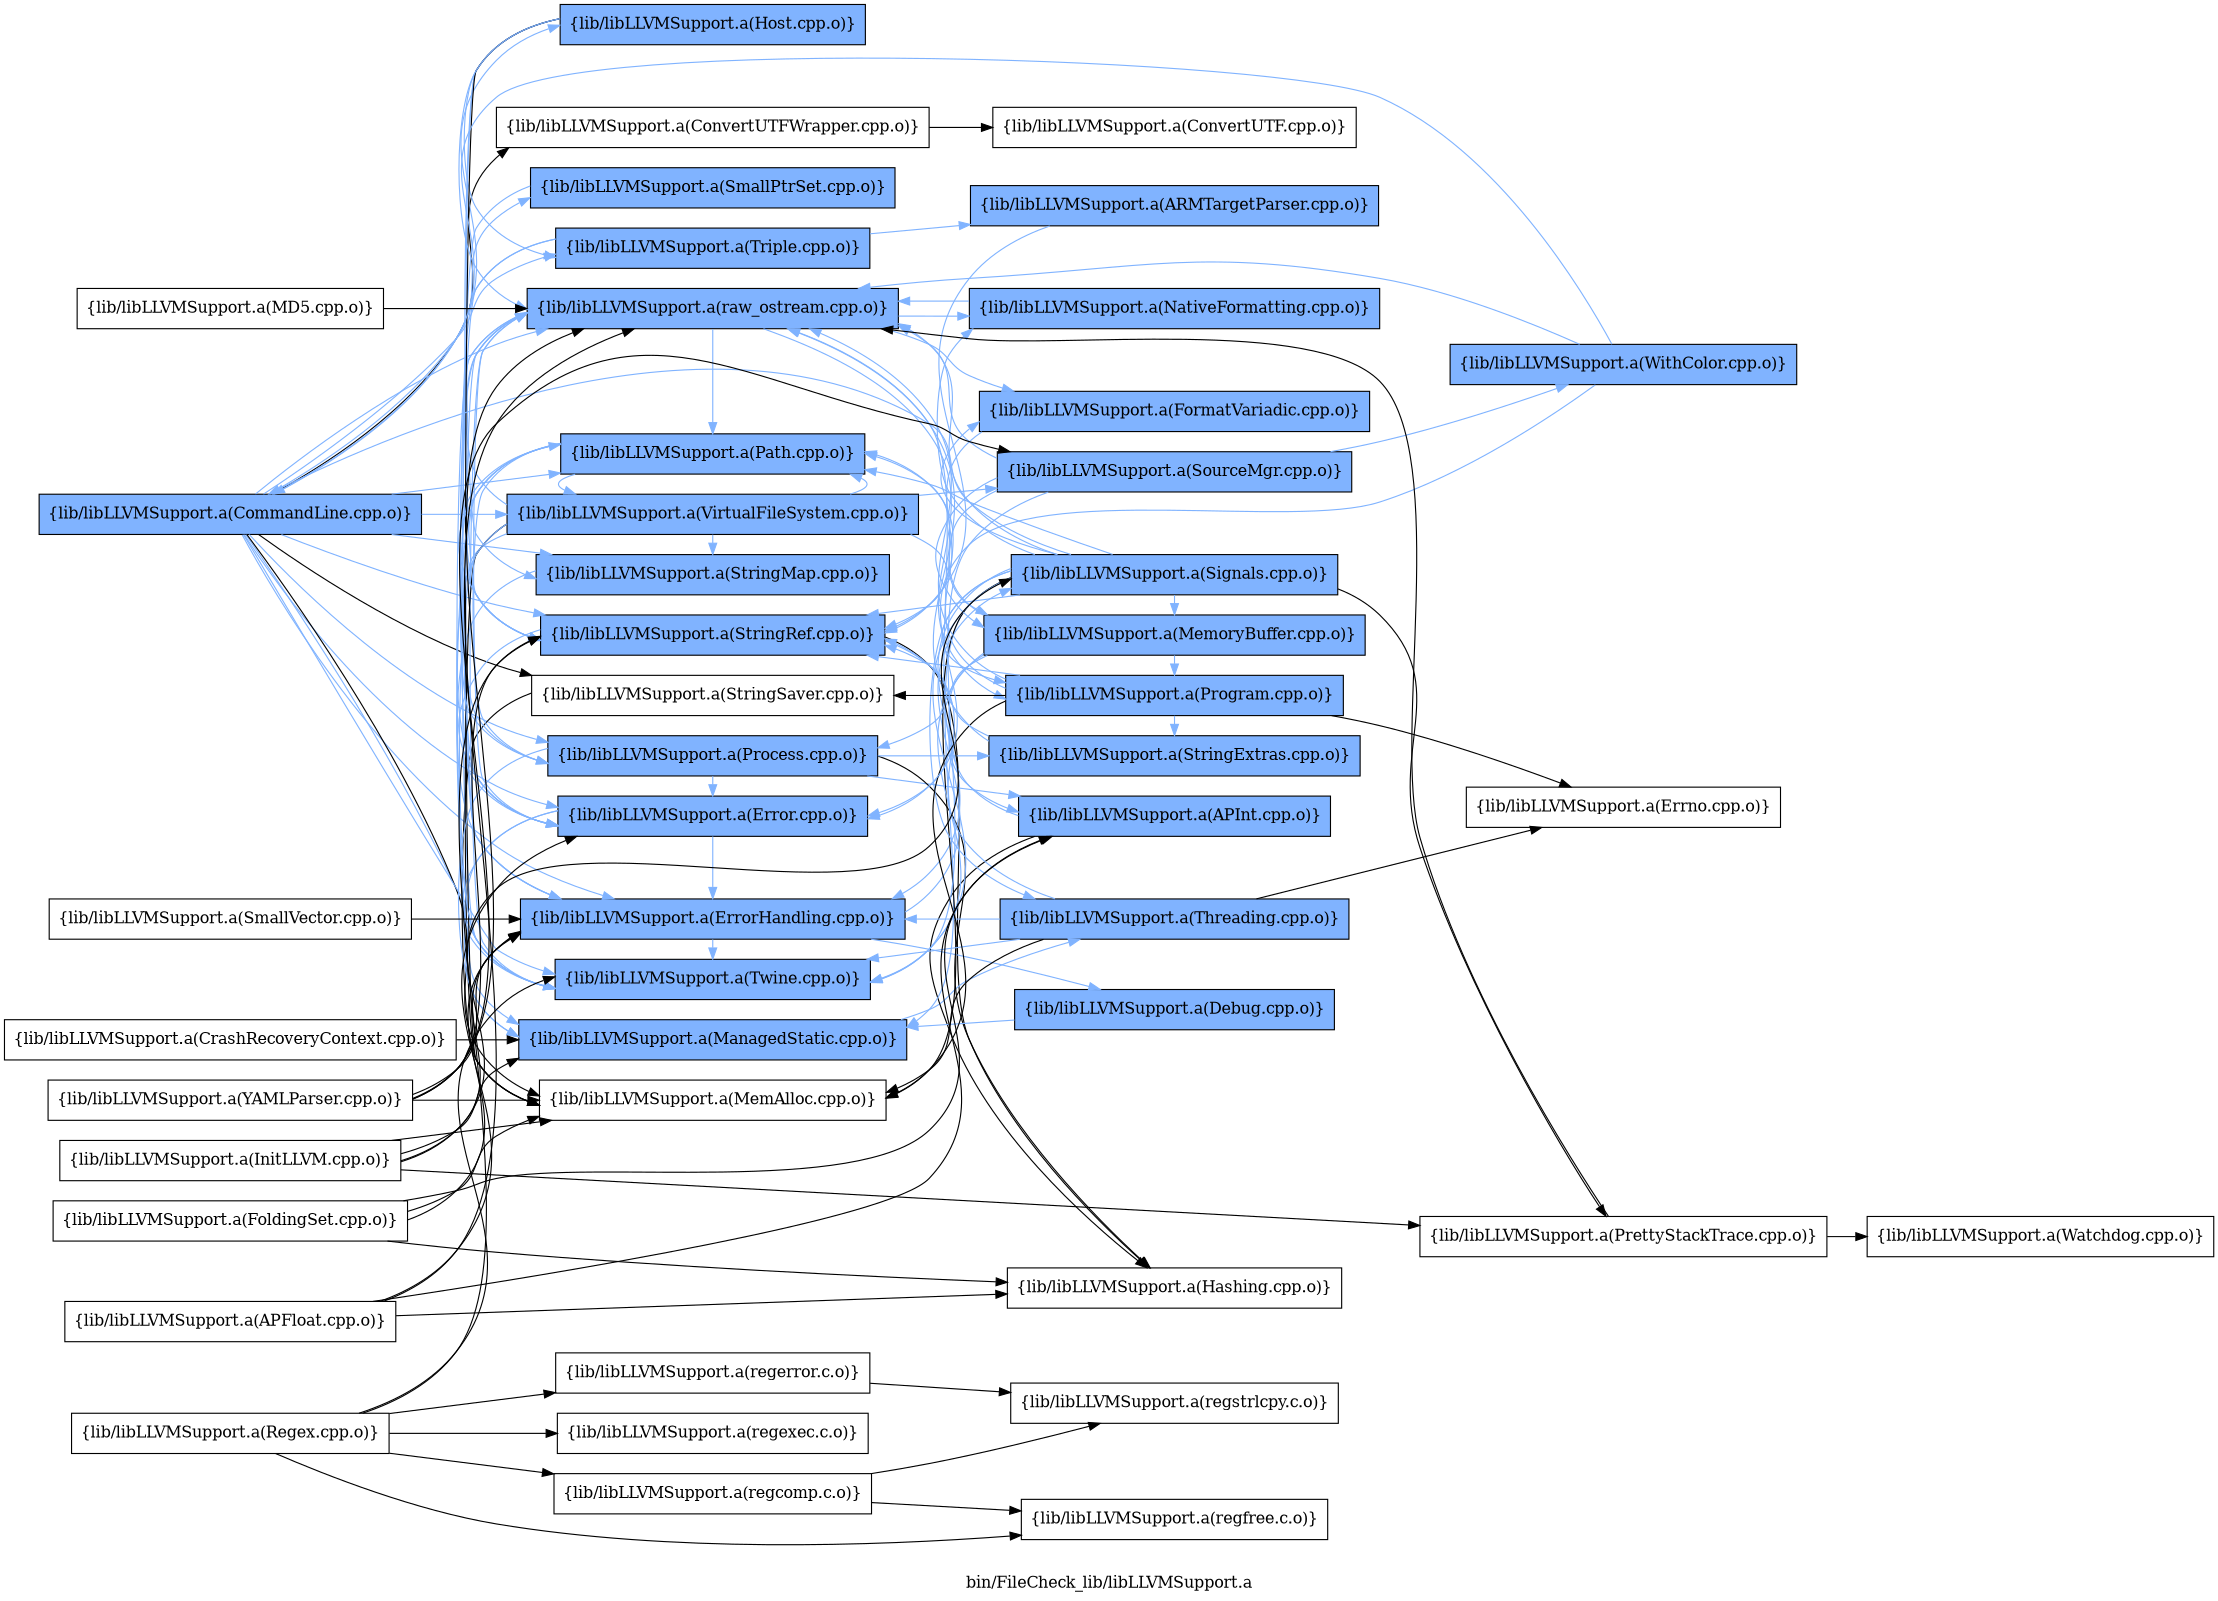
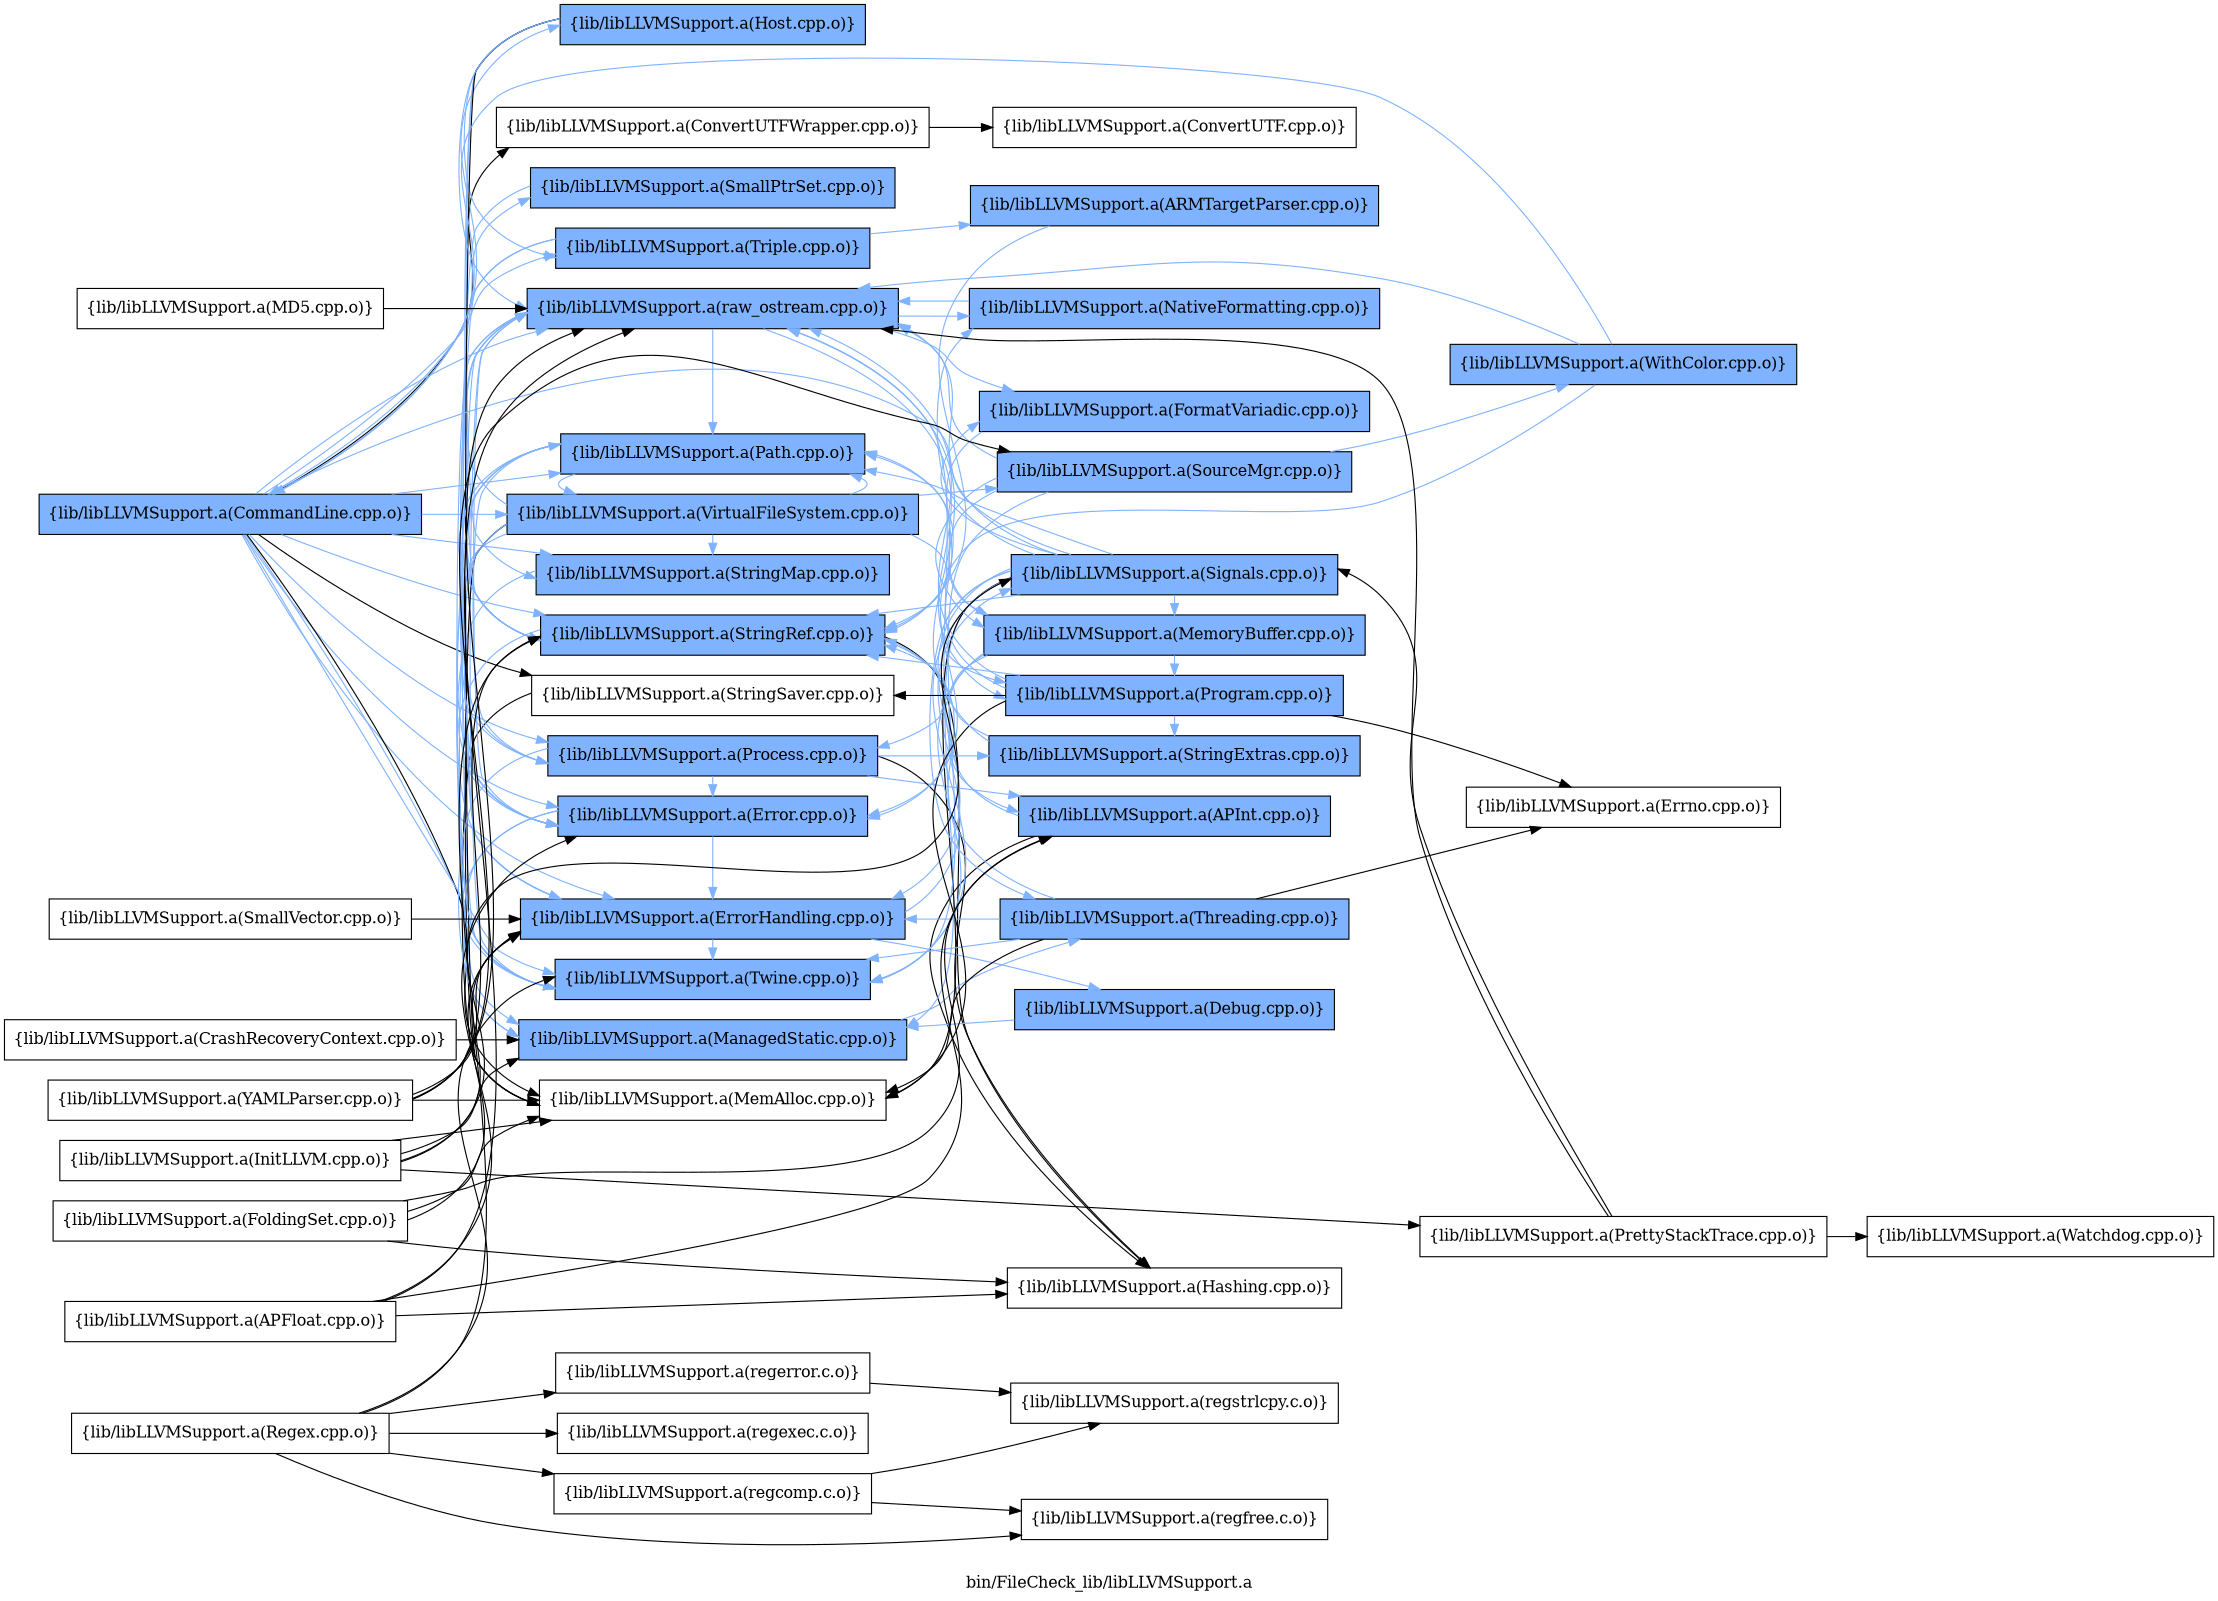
edge "{lib/libLLVMSupport.a(Signals.cpp.o)}" -> "{lib/libLLVMSupport.a(PrettyStackTrace.cpp.o)}": reversed
